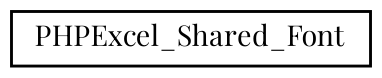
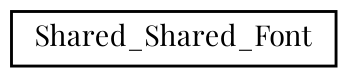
node "PHPExcel_Shared_Font": label "PHPExcel_Shared_Font" -> "Shared_Shared_Font"
